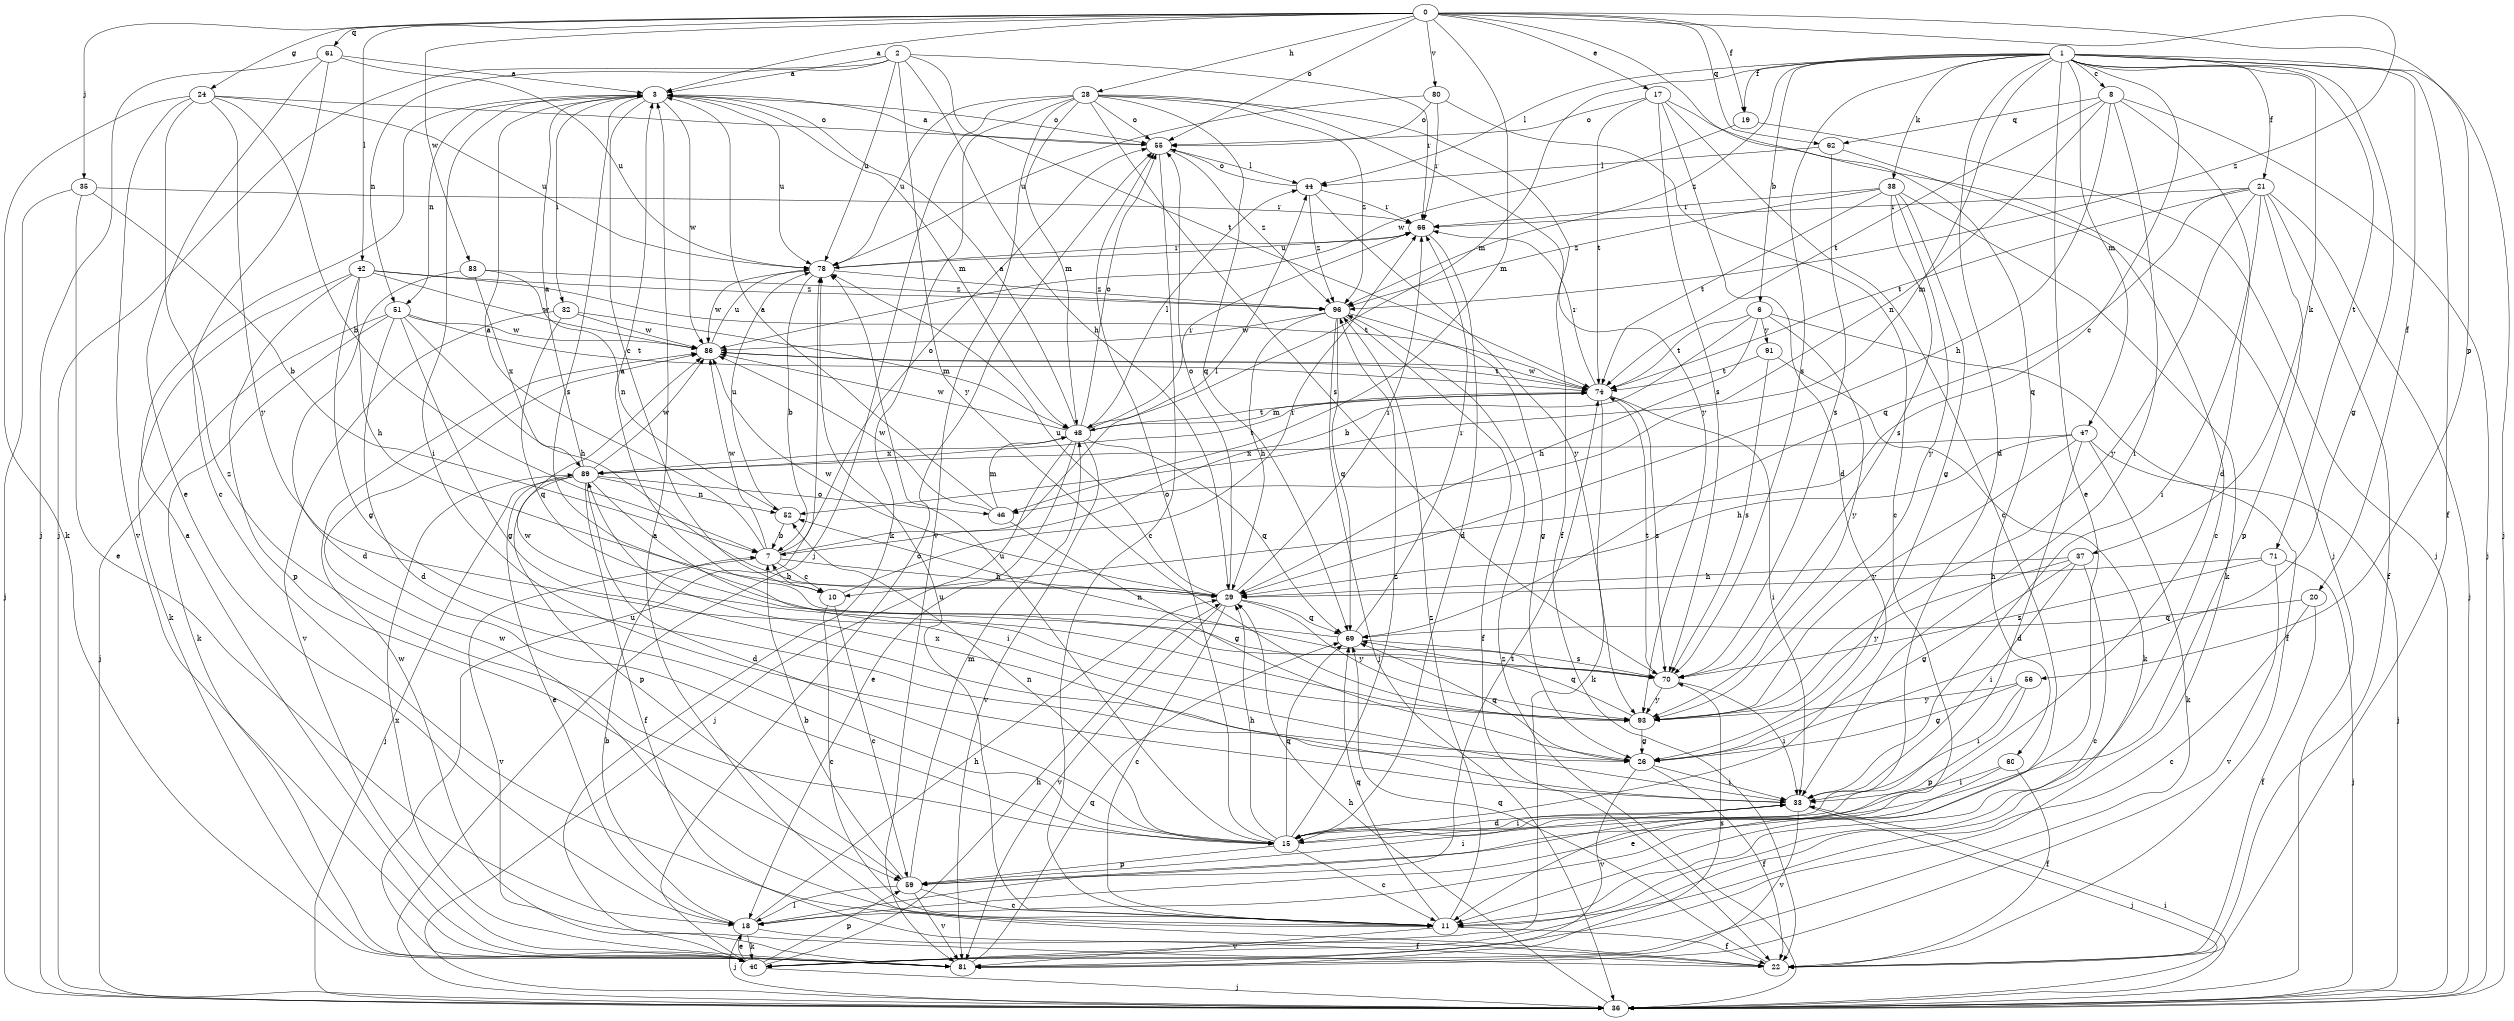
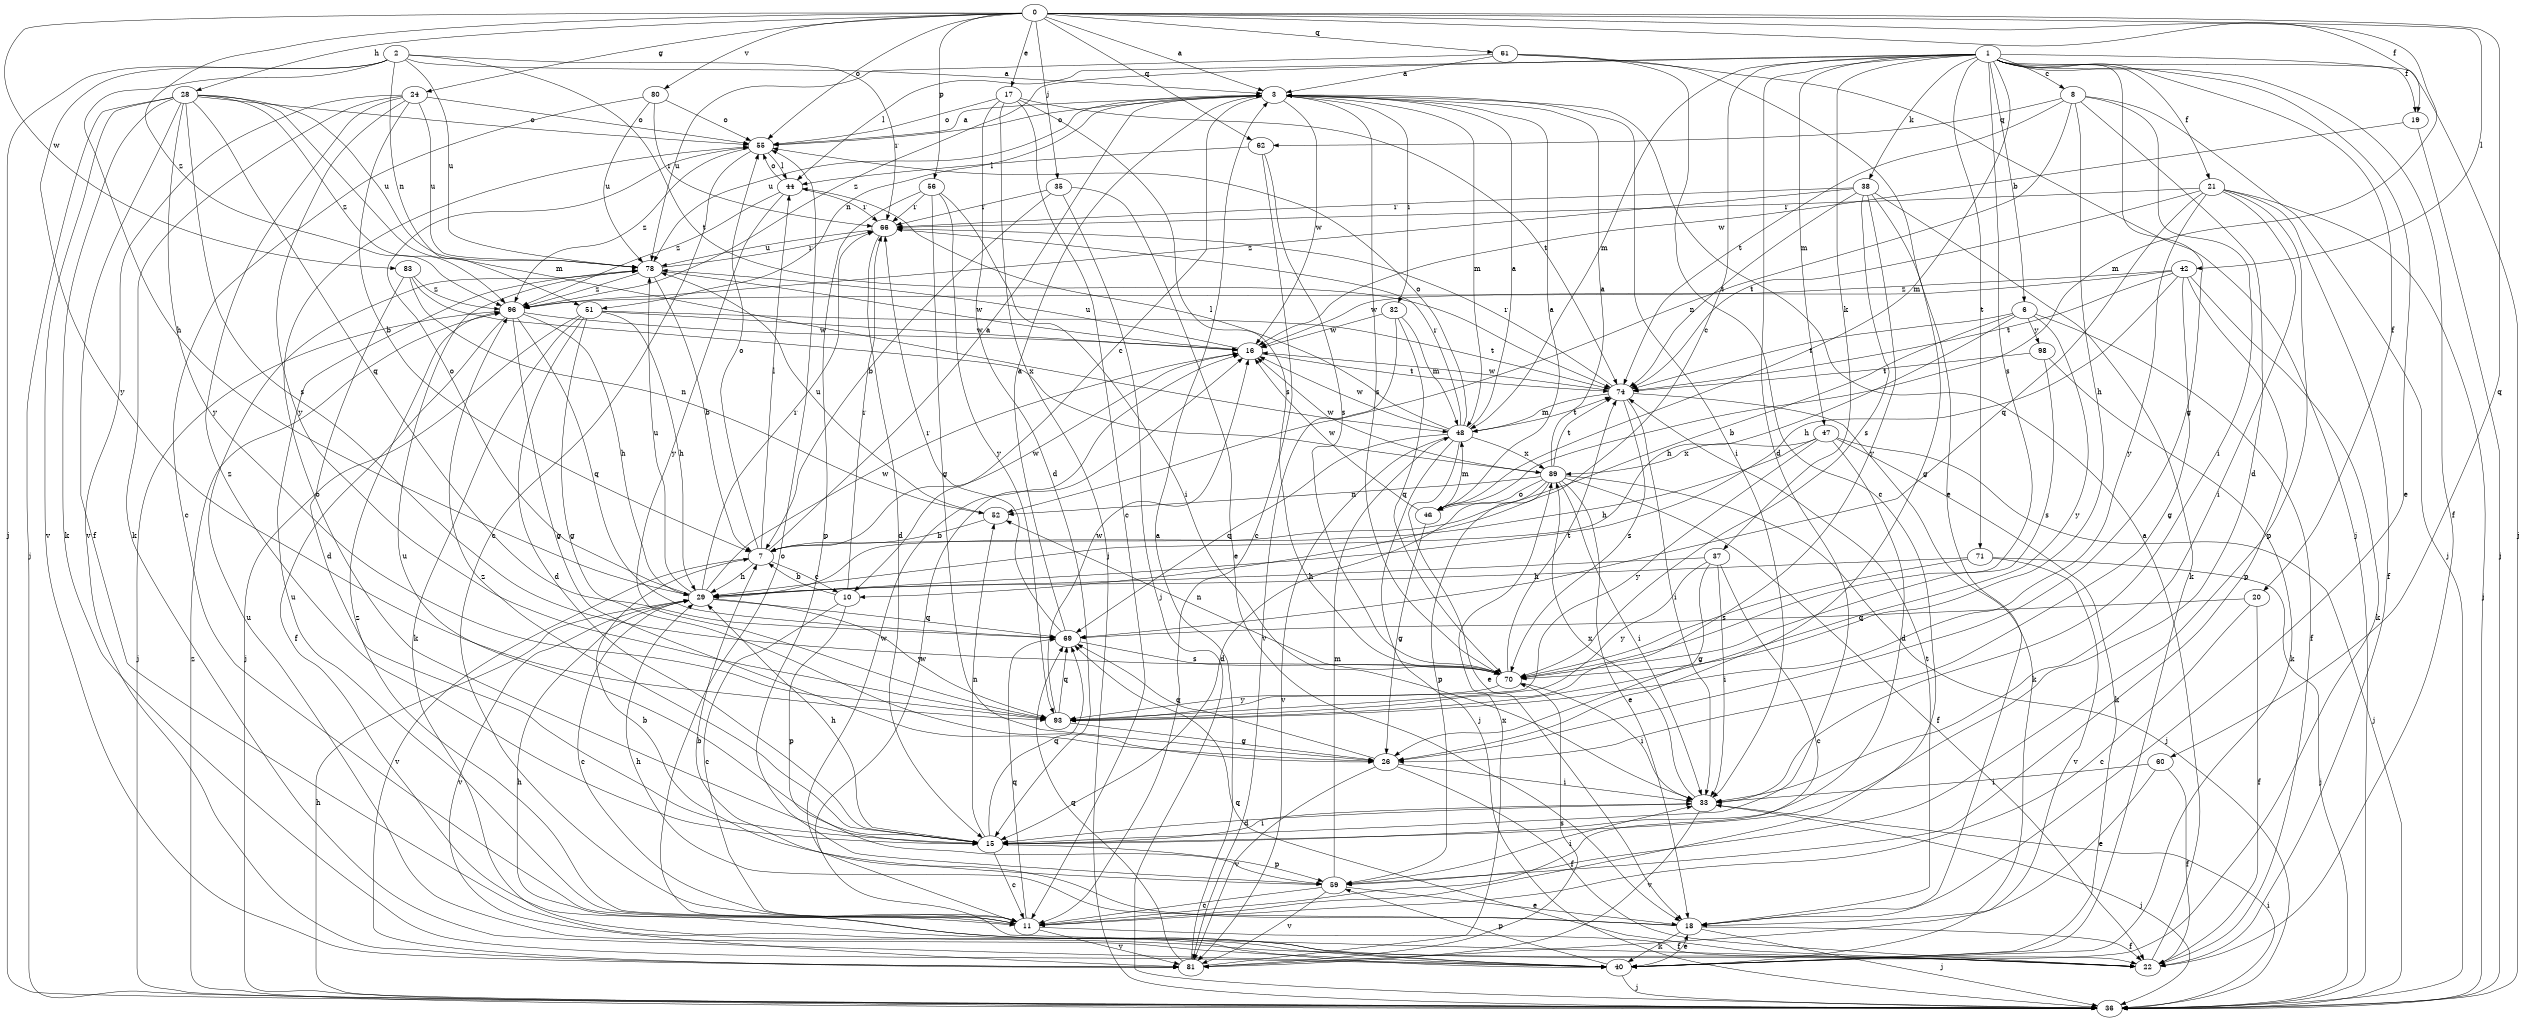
edge "56" -> "66": added, label "r"
node "86": label "86" -> "16"
node "91": label "91" -> "98"
edge "8" -> "29": now "8" -> "70"
edge "10" -> "59": label "c" -> "p"
edge "59" -> "18": label "l" -> "e"
